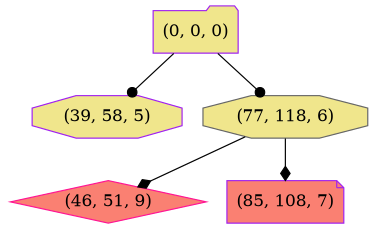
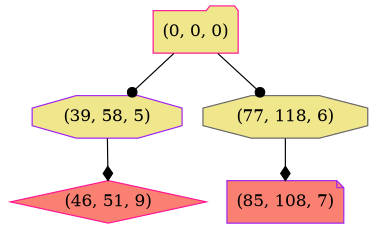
node "(0, 0, 0)": color purple -> deeppink
edge "(77, 118, 6)" -> "(46, 51, 9)": now "(39, 58, 5)" -> "(46, 51, 9)"
